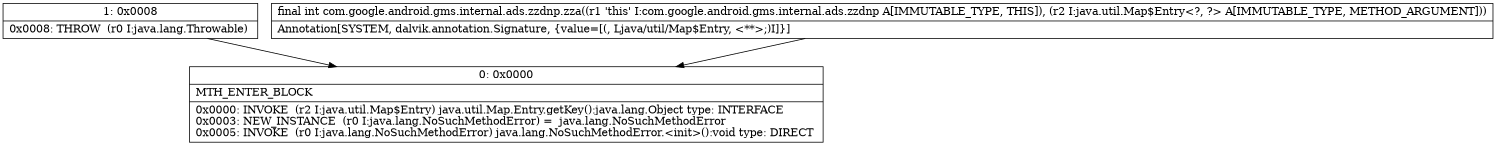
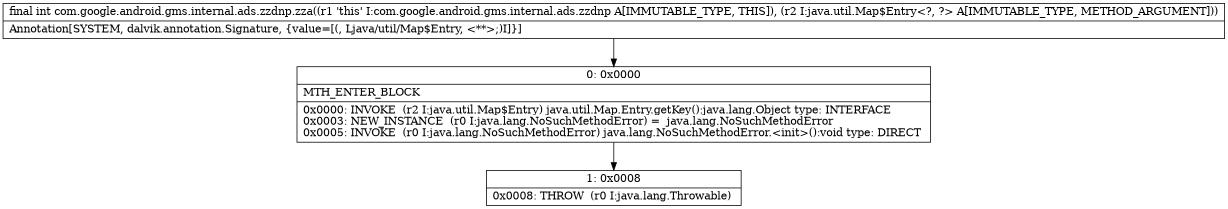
edge "1: 0x0008" -> "0: 0x0000": reversed
